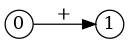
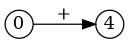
node "1": label "1" -> "4"
